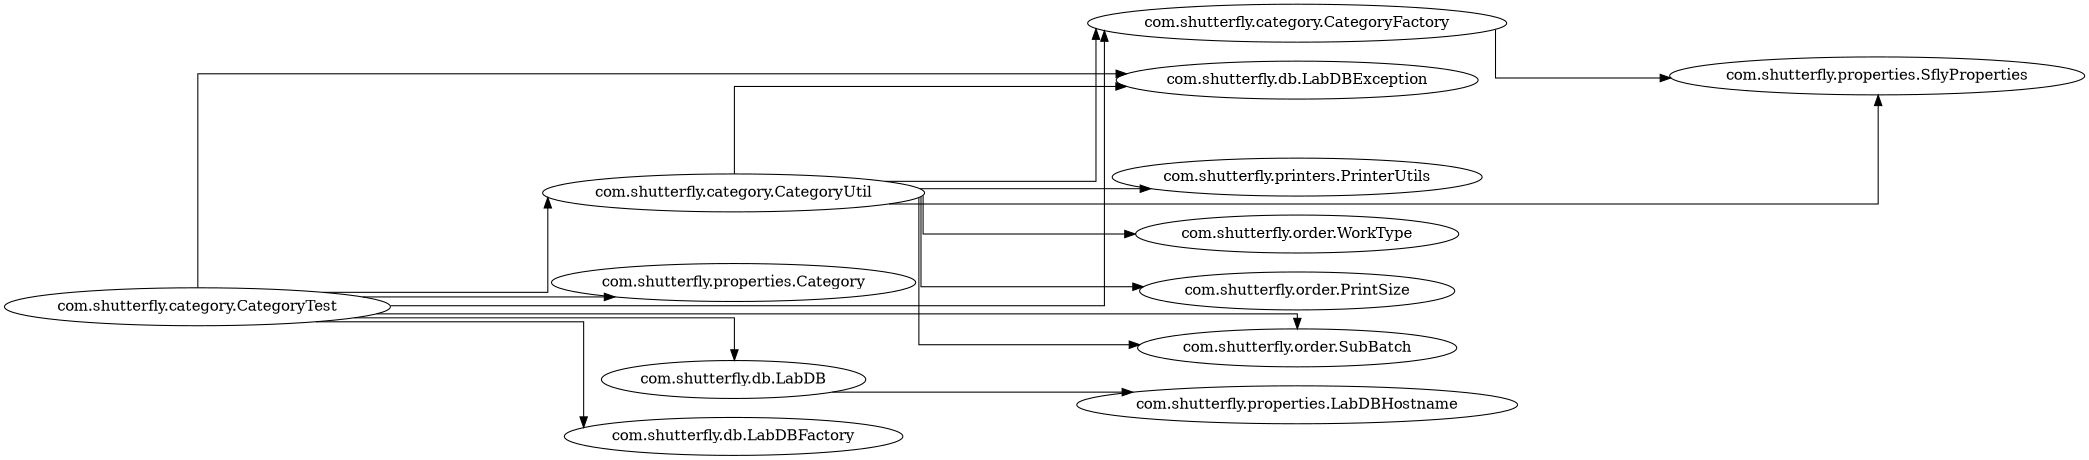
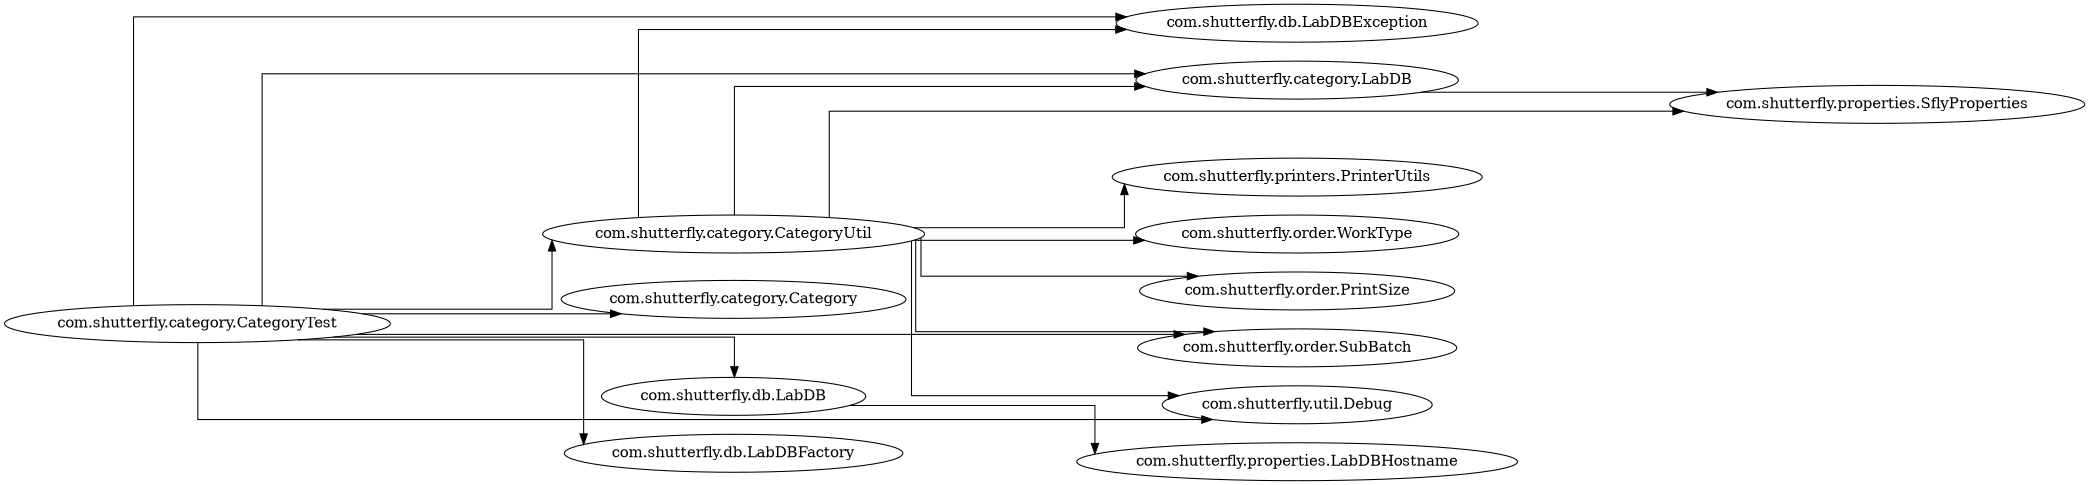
node "com.shutterfly.category.CategoryFactory": label "com.shutterfly.category.CategoryFactory" -> "com.shutterfly.category.LabDB"
node "com.shutterfly.properties.Category": label "com.shutterfly.properties.Category" -> "com.shutterfly.category.Category"
node "com.shutterfly.util.Debug": added
